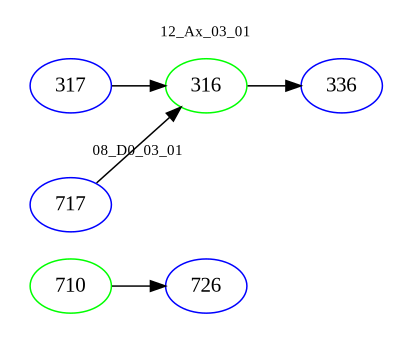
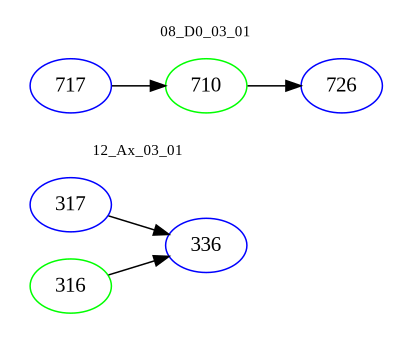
edge "317" -> "316": now "317" -> "336"
edge "717" -> "316": now "717" -> "710"
